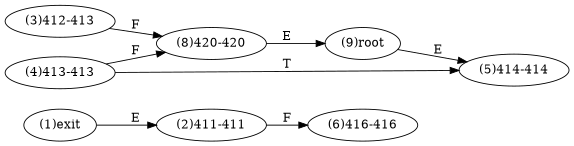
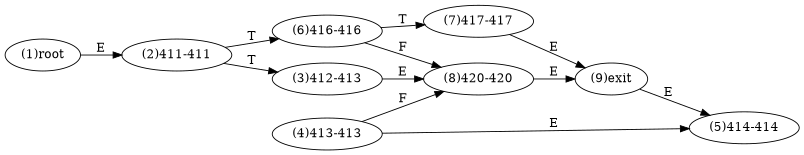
node "(7)417-417": added
edge "(3)412-413" -> "(8)420-420": label "F" -> "E"
node "(9)root": label "(9)root" -> "(9)exit"
edge "(6)416-416" -> "(8)420-420": added, label "F"
edge "(4)413-413" -> "(5)414-414": label "T" -> "E"
edge "(2)411-411" -> "(3)412-413": added, label "T"
edge "(2)411-411" -> "(6)416-416": label "F" -> "T"
node "(1)exit": label "(1)exit" -> "(1)root"
